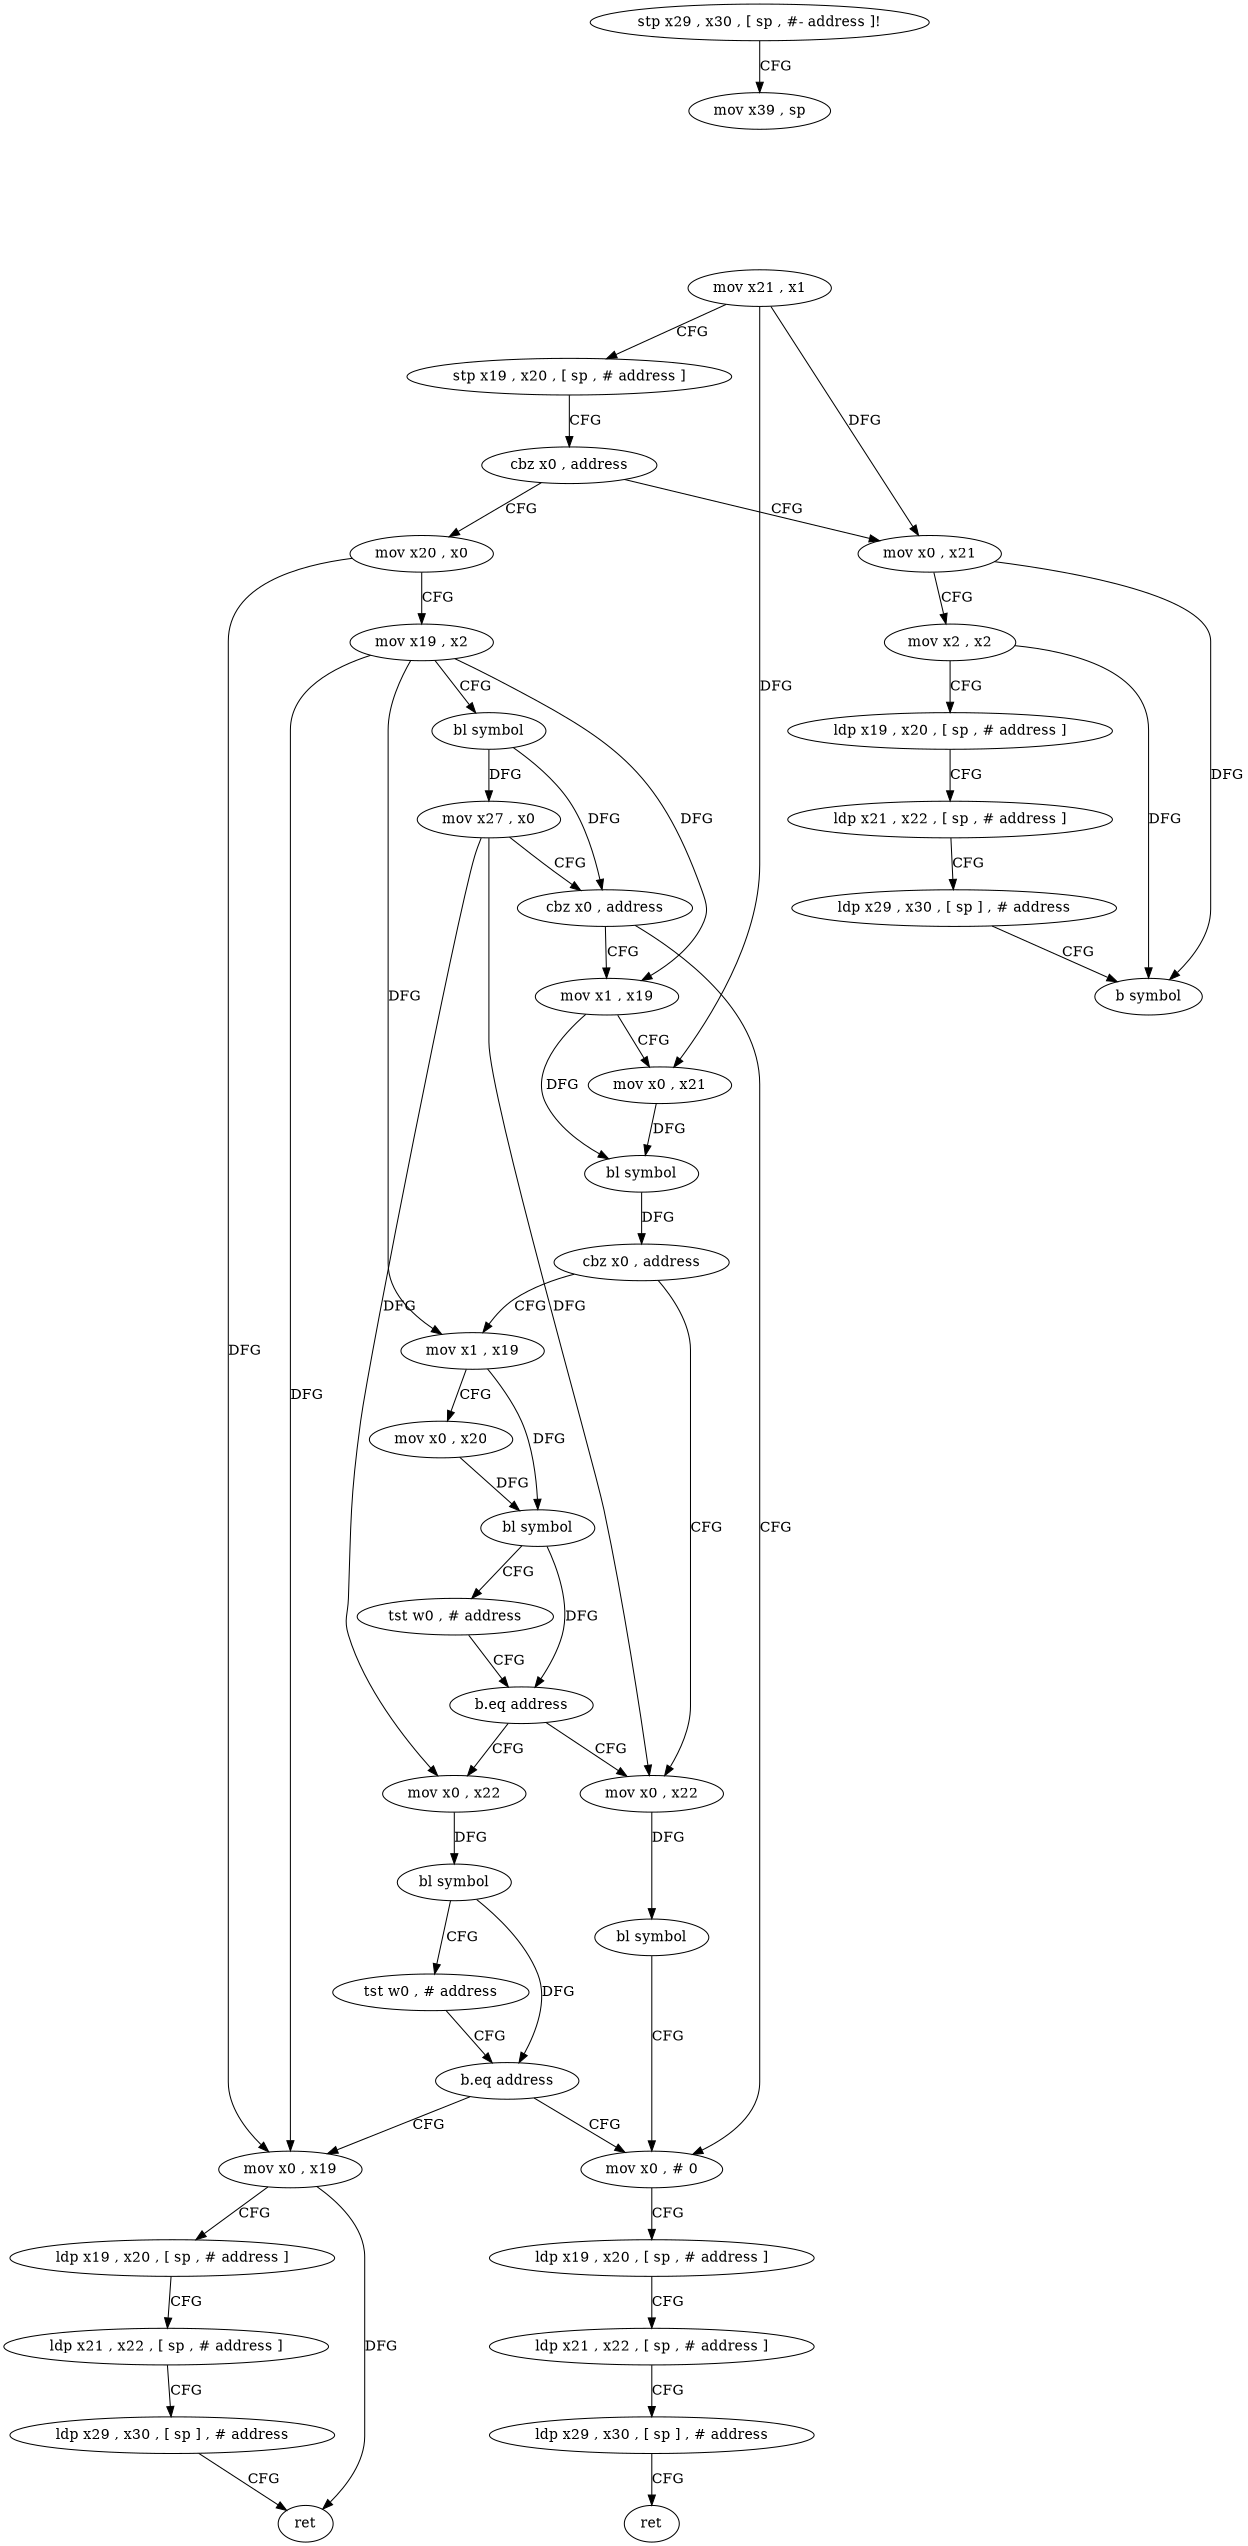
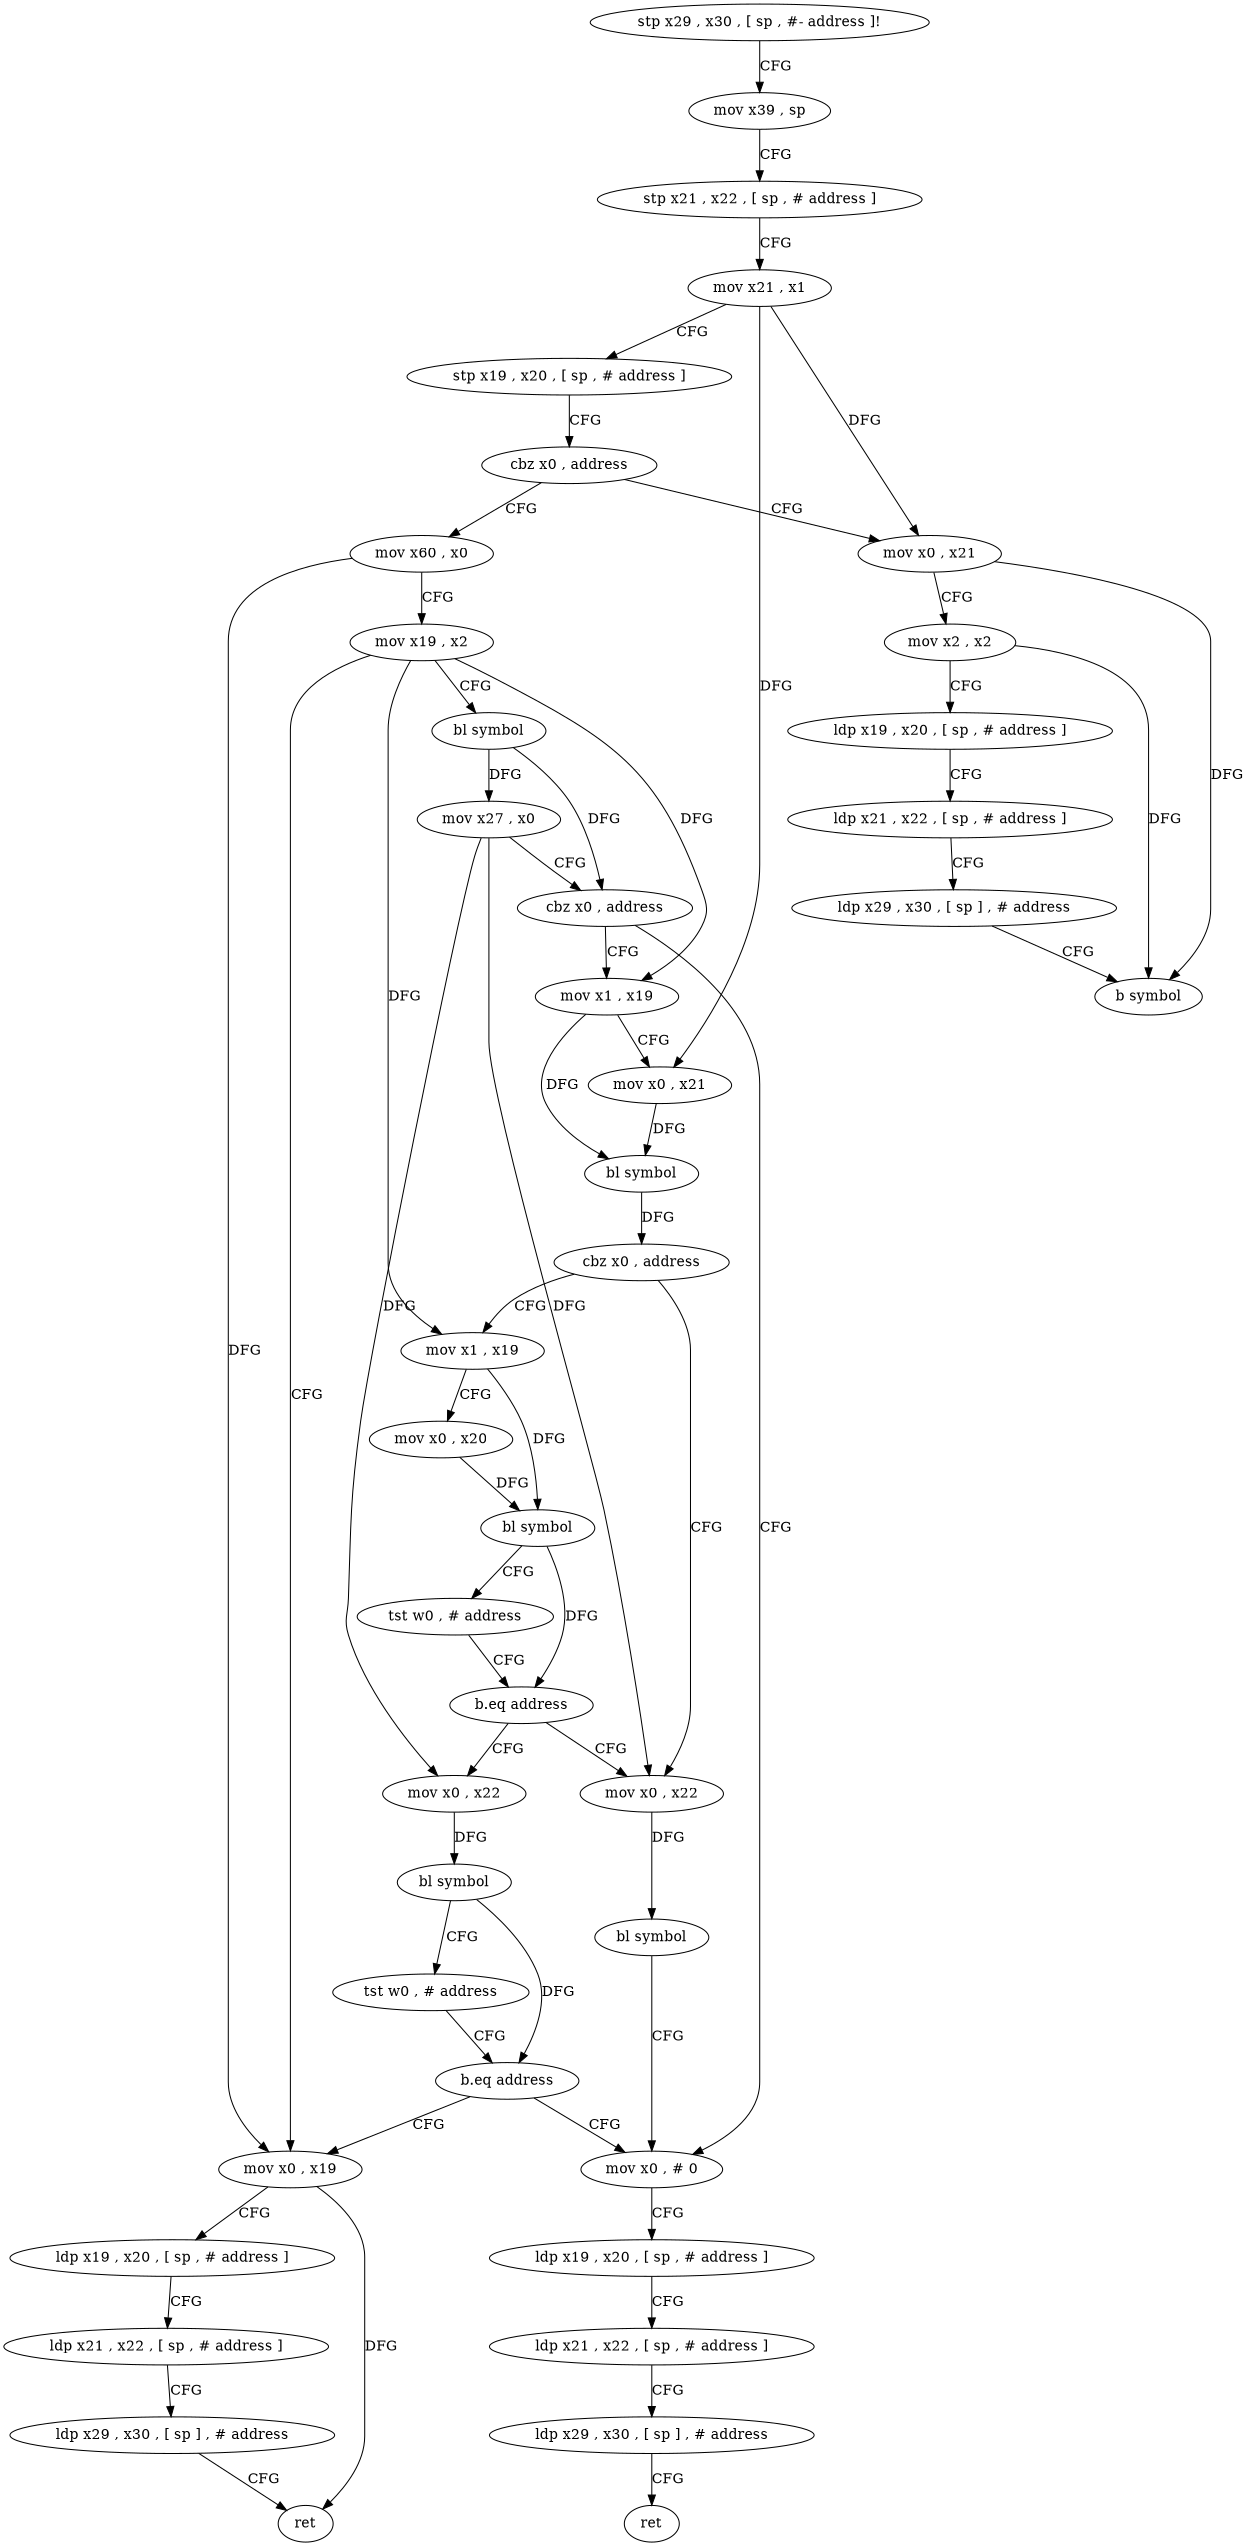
node "stp x21 , x22 , [ sp , # address ]": added
node "mov x20 , x0": label "mov x20 , x0" -> "mov x60 , x0"
edge "mov x19 , x2" -> "mov x0 , x19": label "DFG" -> "CFG"
